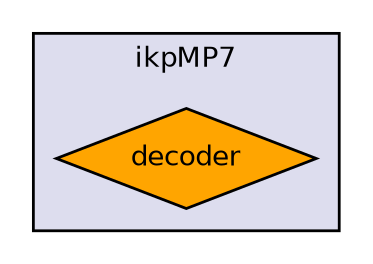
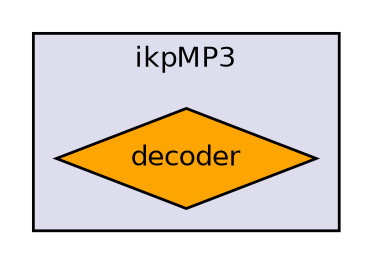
cluster "ikpMP7": label "ikpMP7" -> "ikpMP3"
